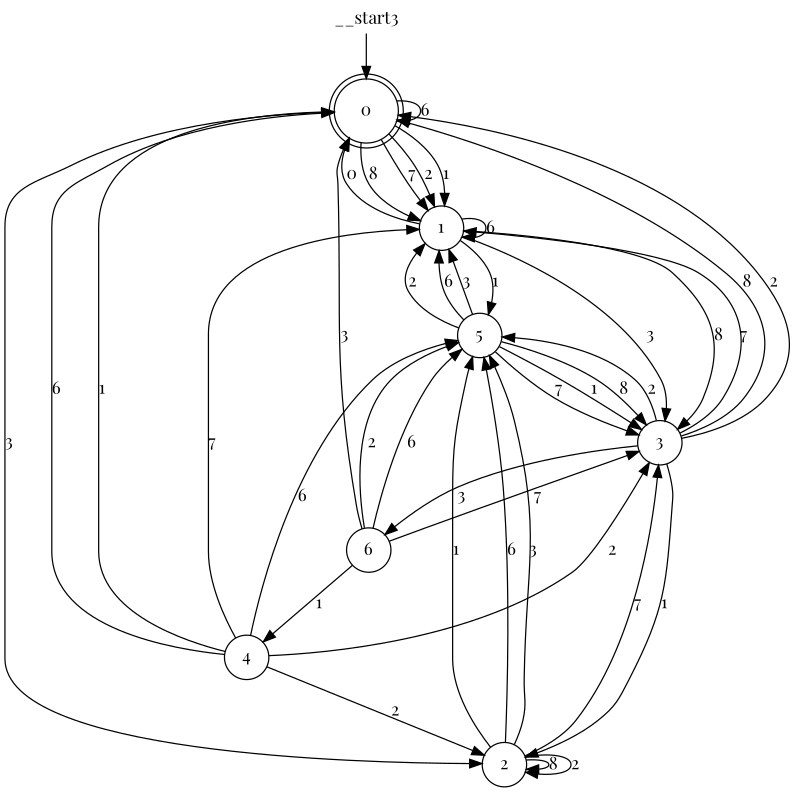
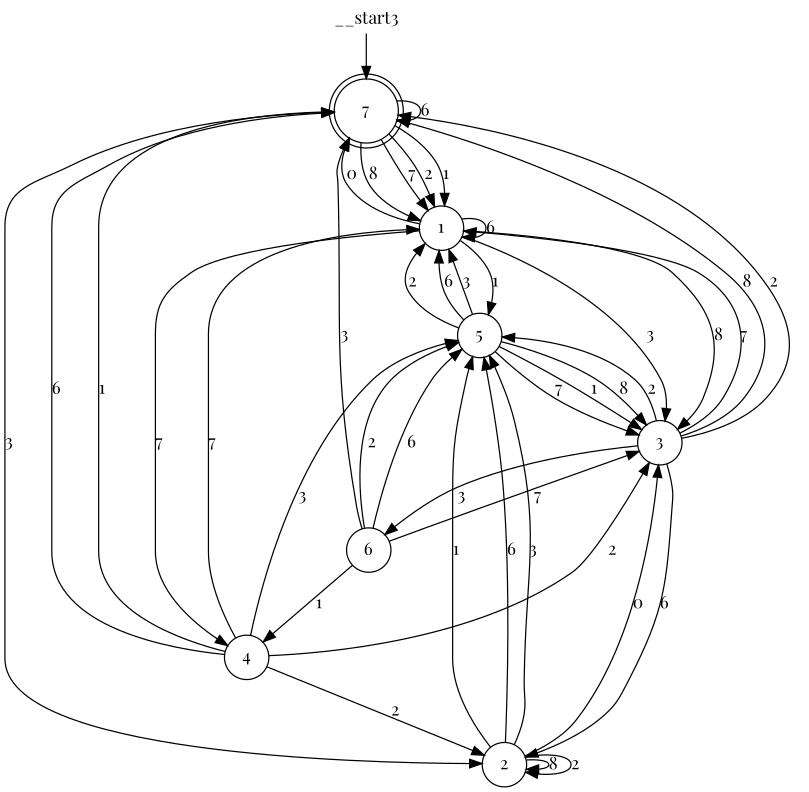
node "0": label "0" -> "7"
edge "1" -> "4": added, label "7"
edge "4" -> "5": label "6" -> "3"
edge "2" -> "3": label "7" -> "0"
edge "3" -> "2": label "1" -> "6"
